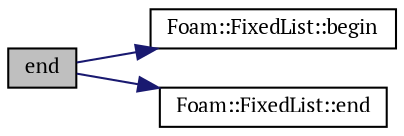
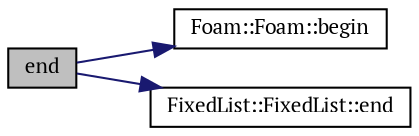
node "Foam::FixedList::begin": label "Foam::FixedList::begin" -> "Foam::Foam::begin"
node "Foam::FixedList::end": label "Foam::FixedList::end" -> "FixedList::FixedList::end"
